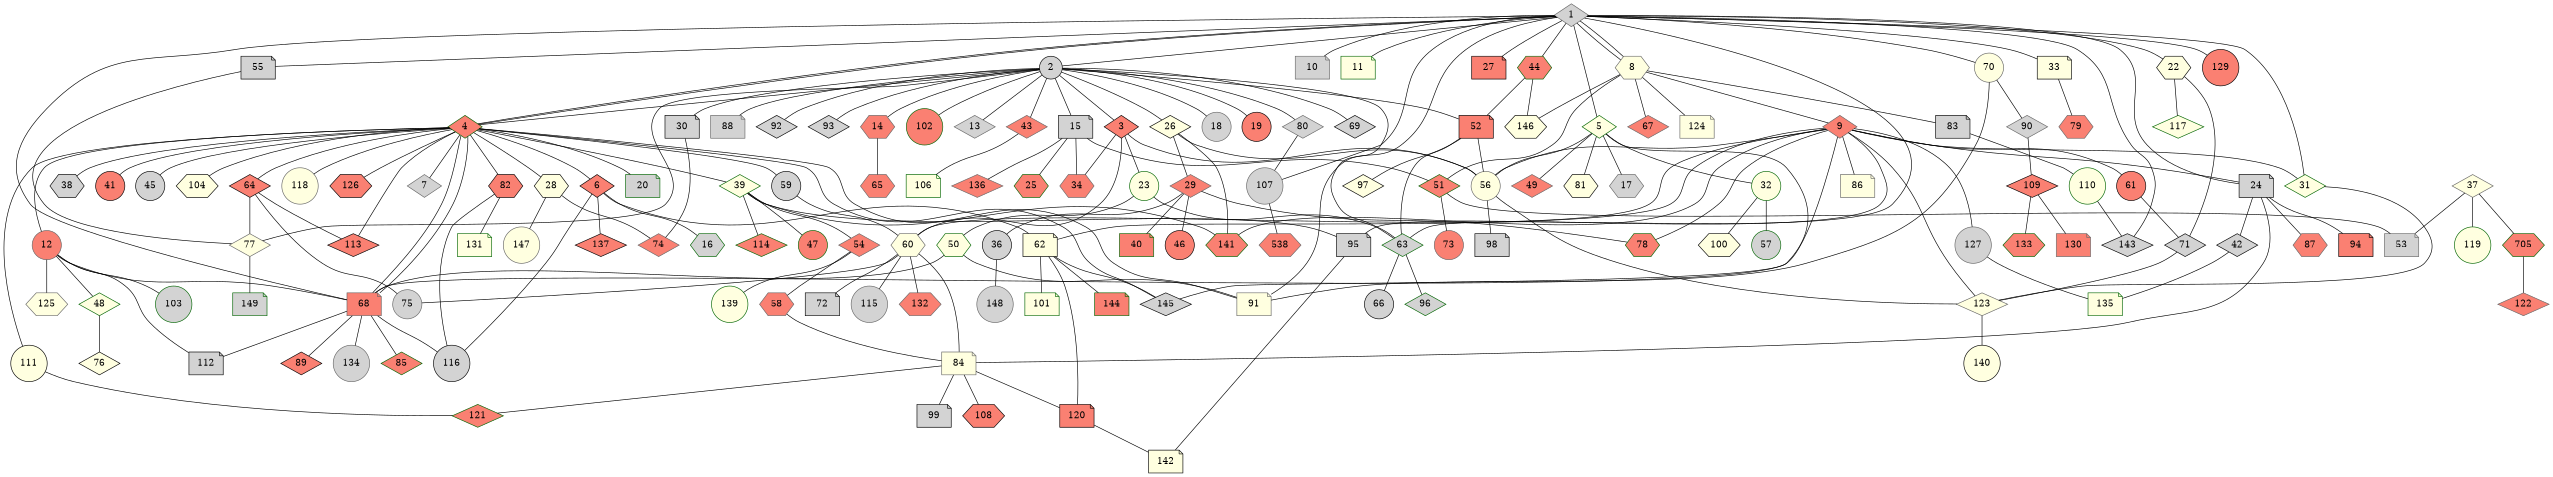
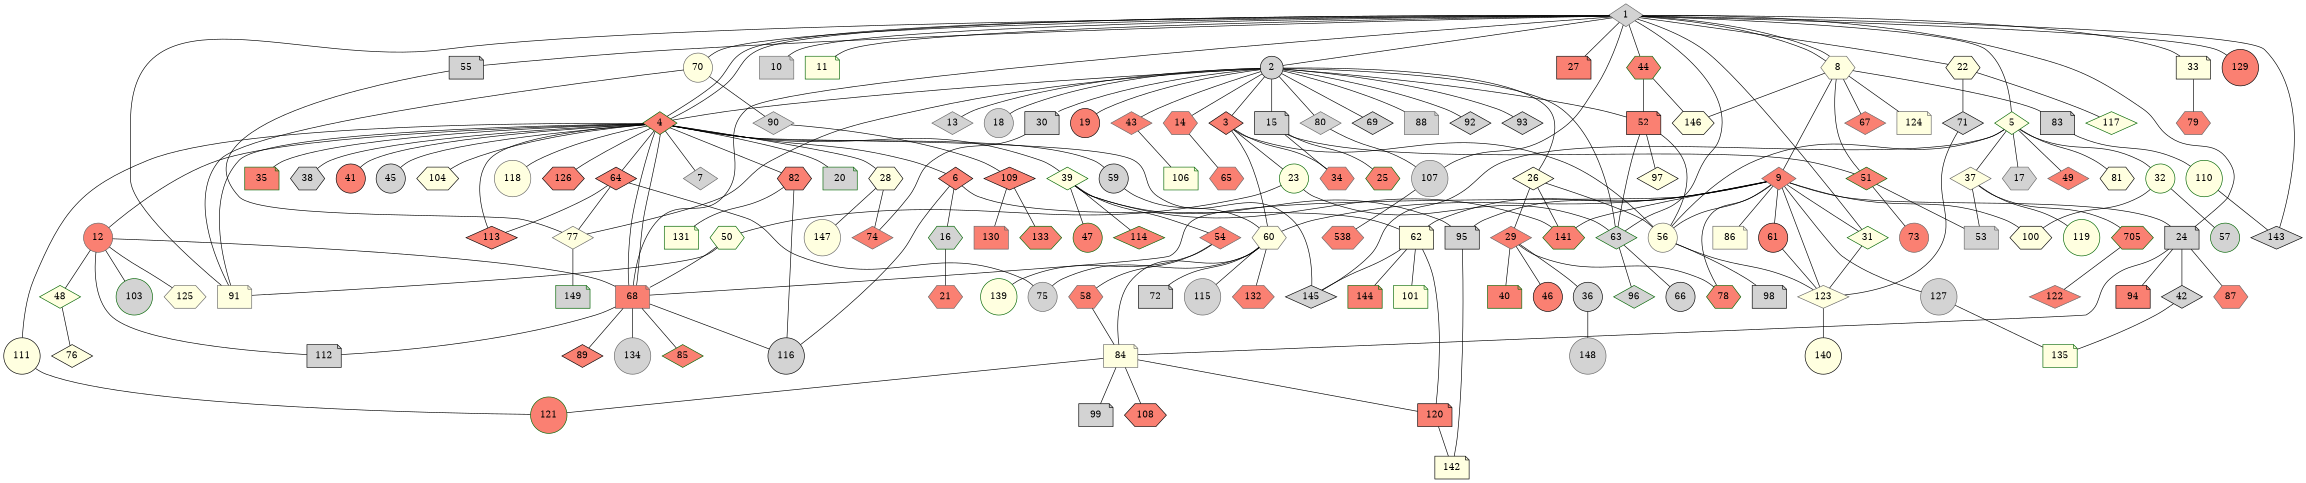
node "102": removed
edge "5" -- "37": added
node "35": added
node "136": removed
edge "9" -- "100": added
edge "61" -- "71": now "61" -- "123"
node "137": removed
node "21": added
node "121": shape diamond -> circle
